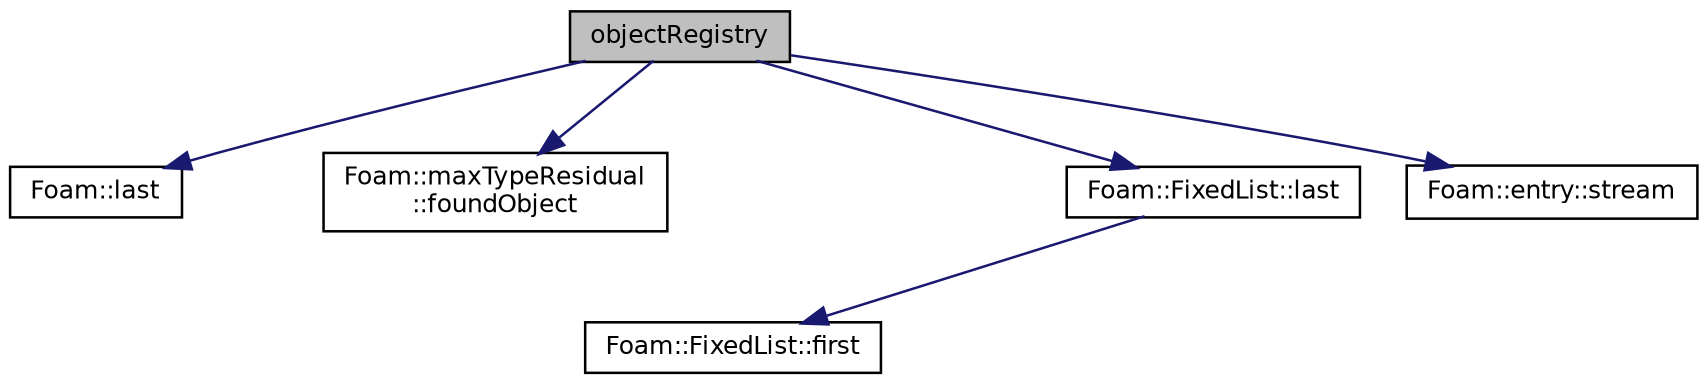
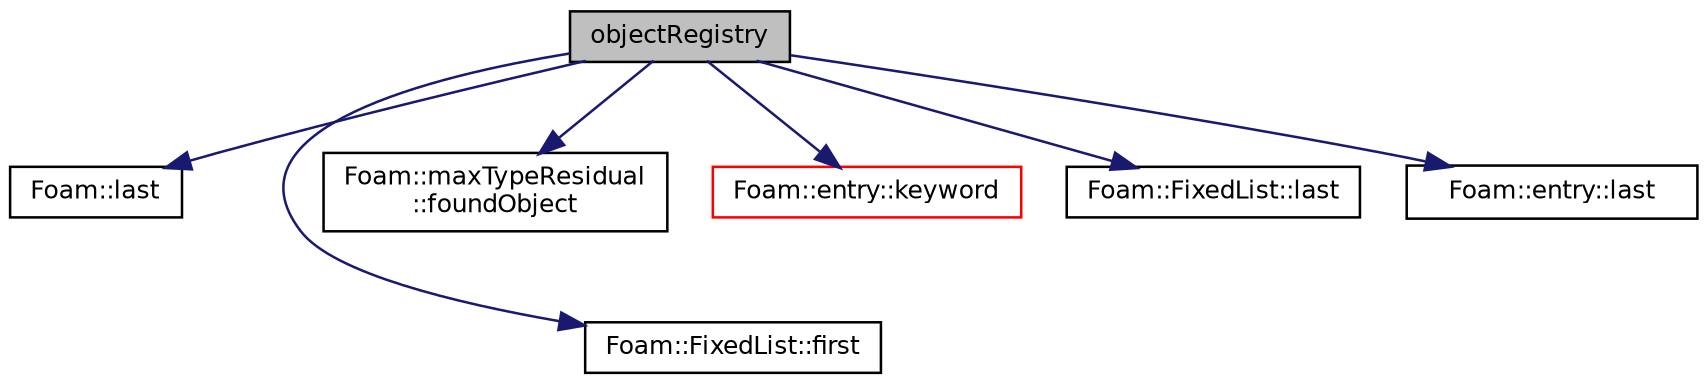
node "Foam::entry::keyword": added
node "Foam::entry::stream": label "Foam::entry::stream" -> "Foam::entry::last"
edge "Foam::FixedList::last" -> "Foam::FixedList::first": now "objectRegistry" -> "Foam::FixedList::first"
